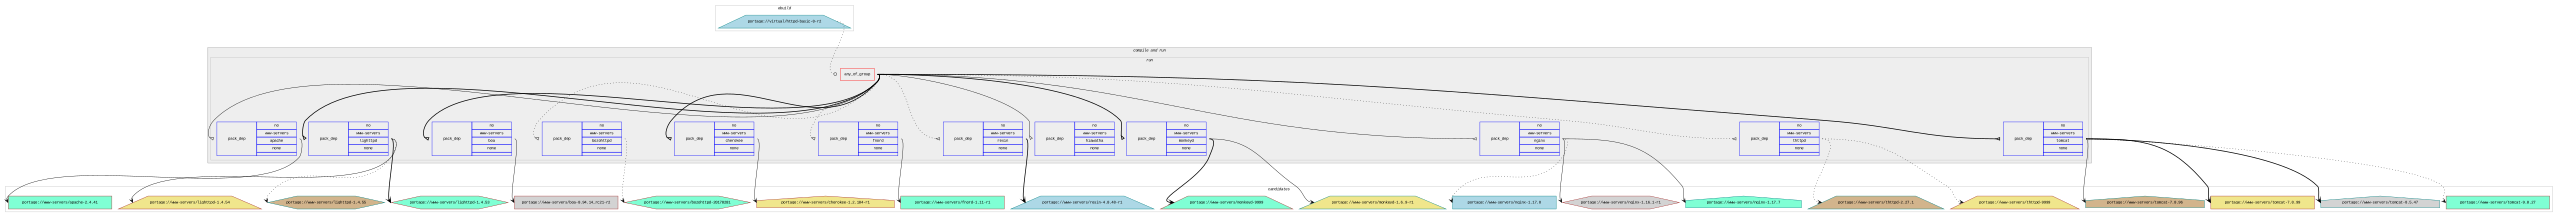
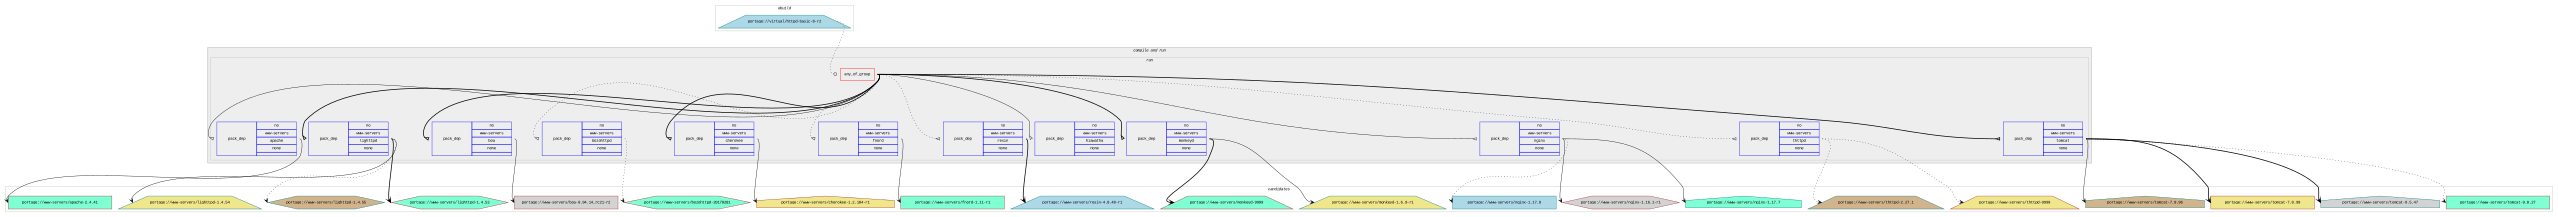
node "portage://www-servers/lighttpd-1.4.54": color brown -> teal
